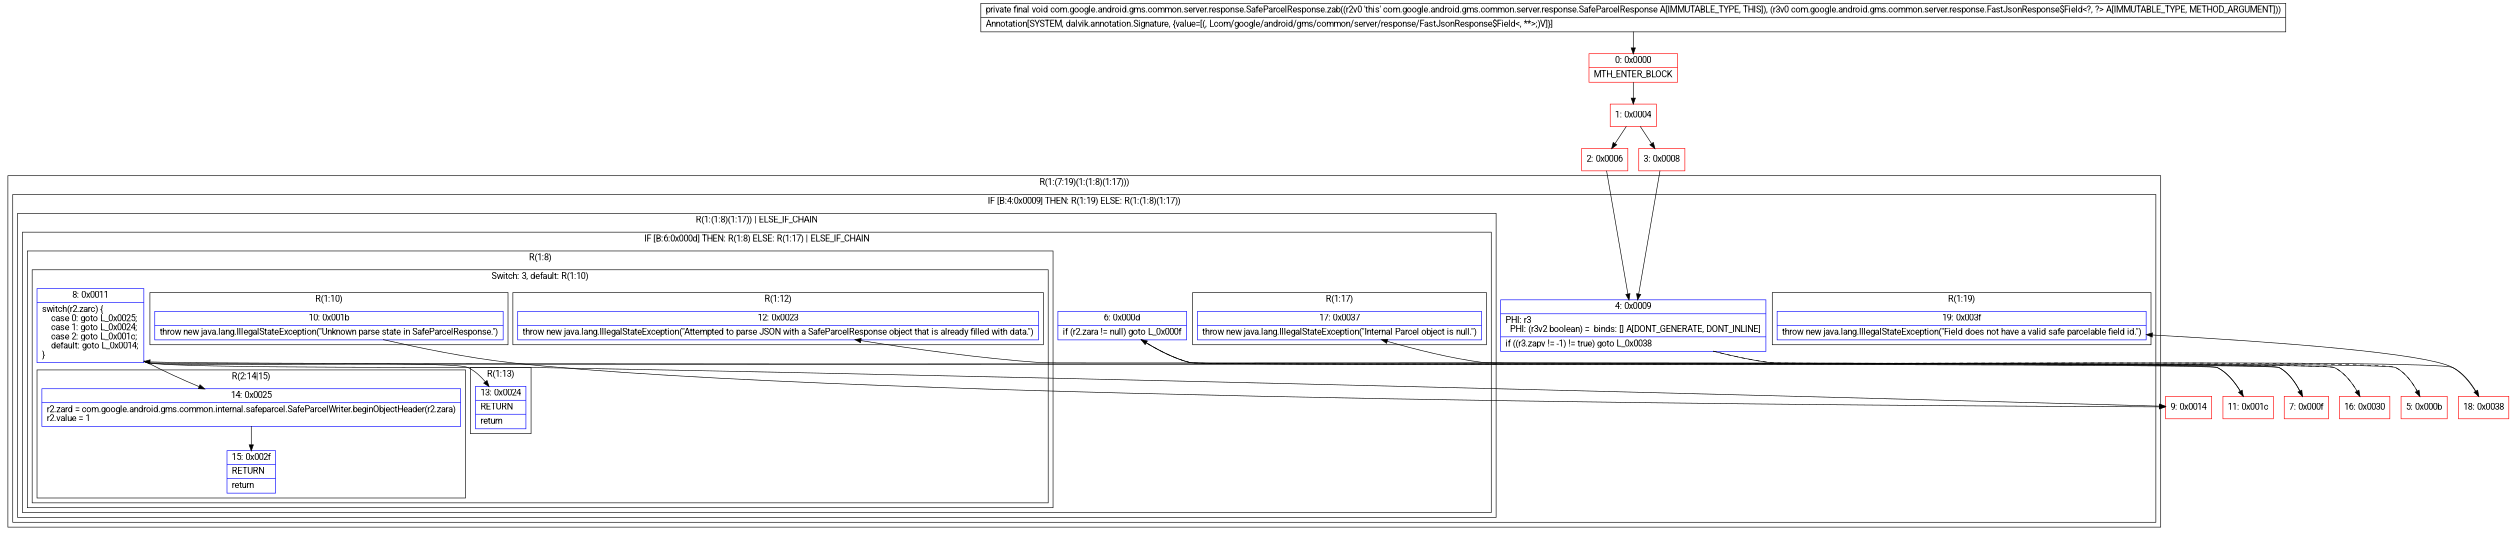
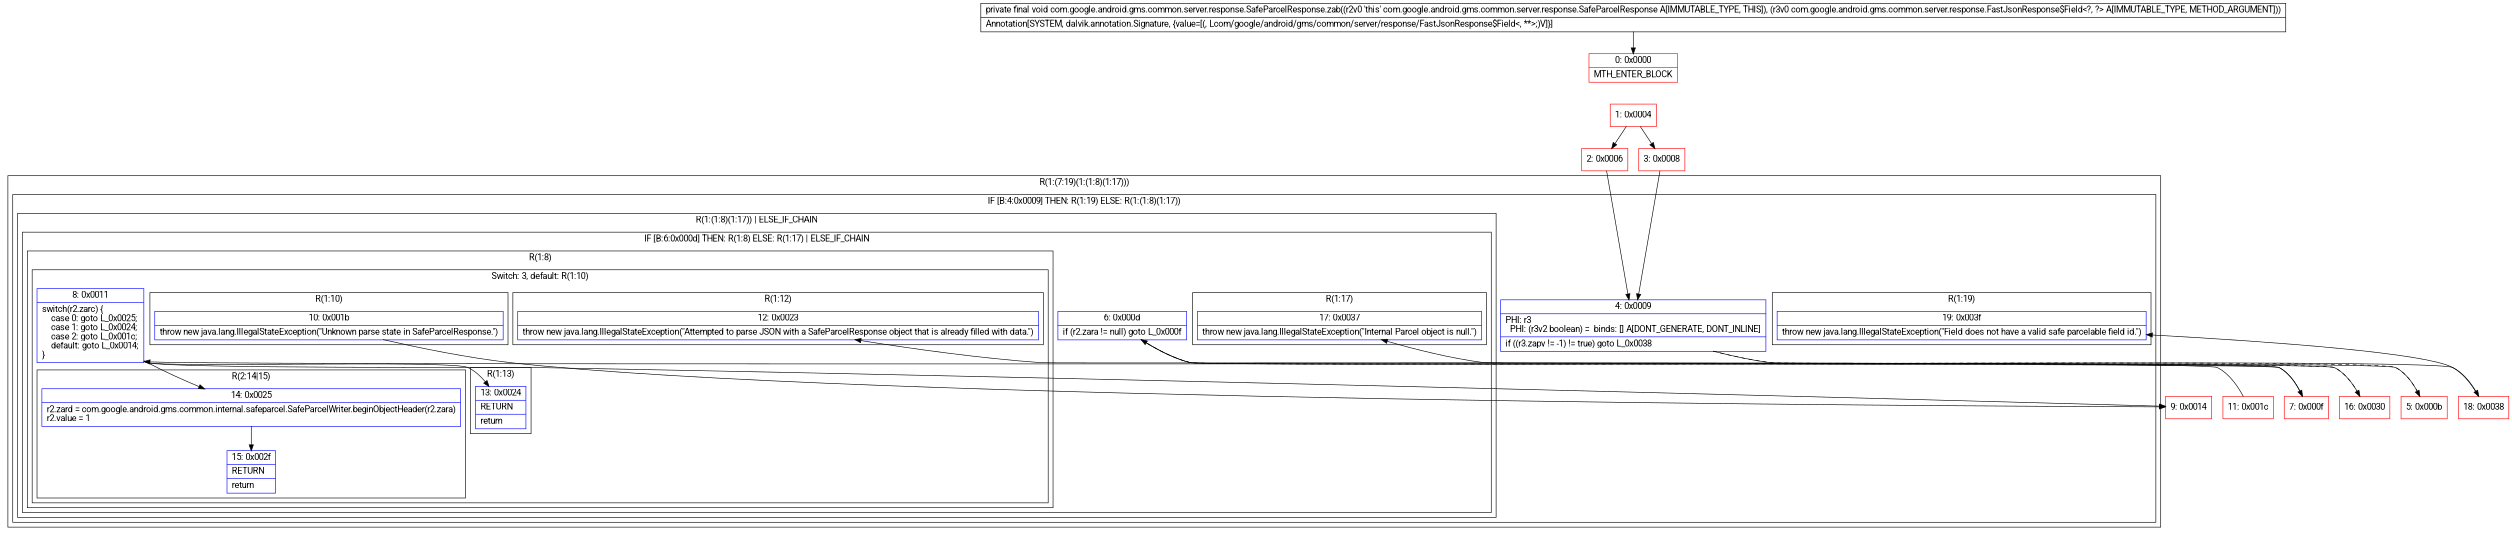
edge "0: 0x0000" -> "1: 0x0004": removed
edge "8: 0x0011" -> "11: 0x001c": removed
